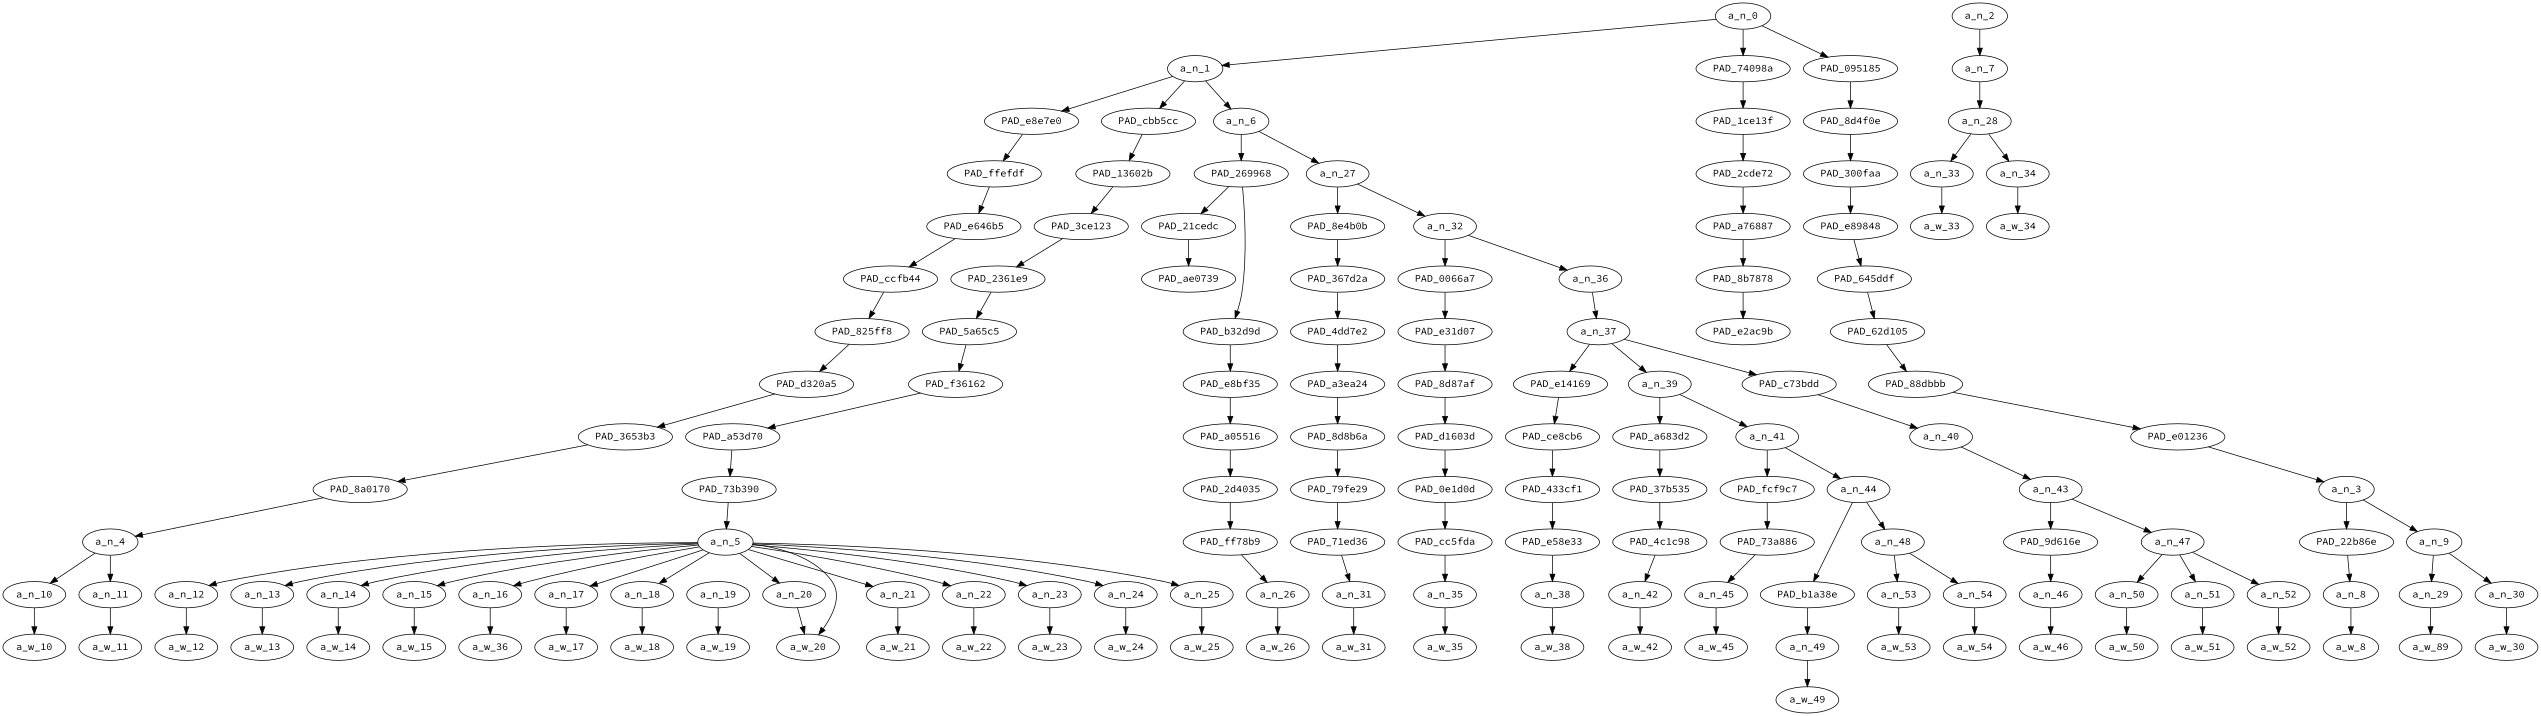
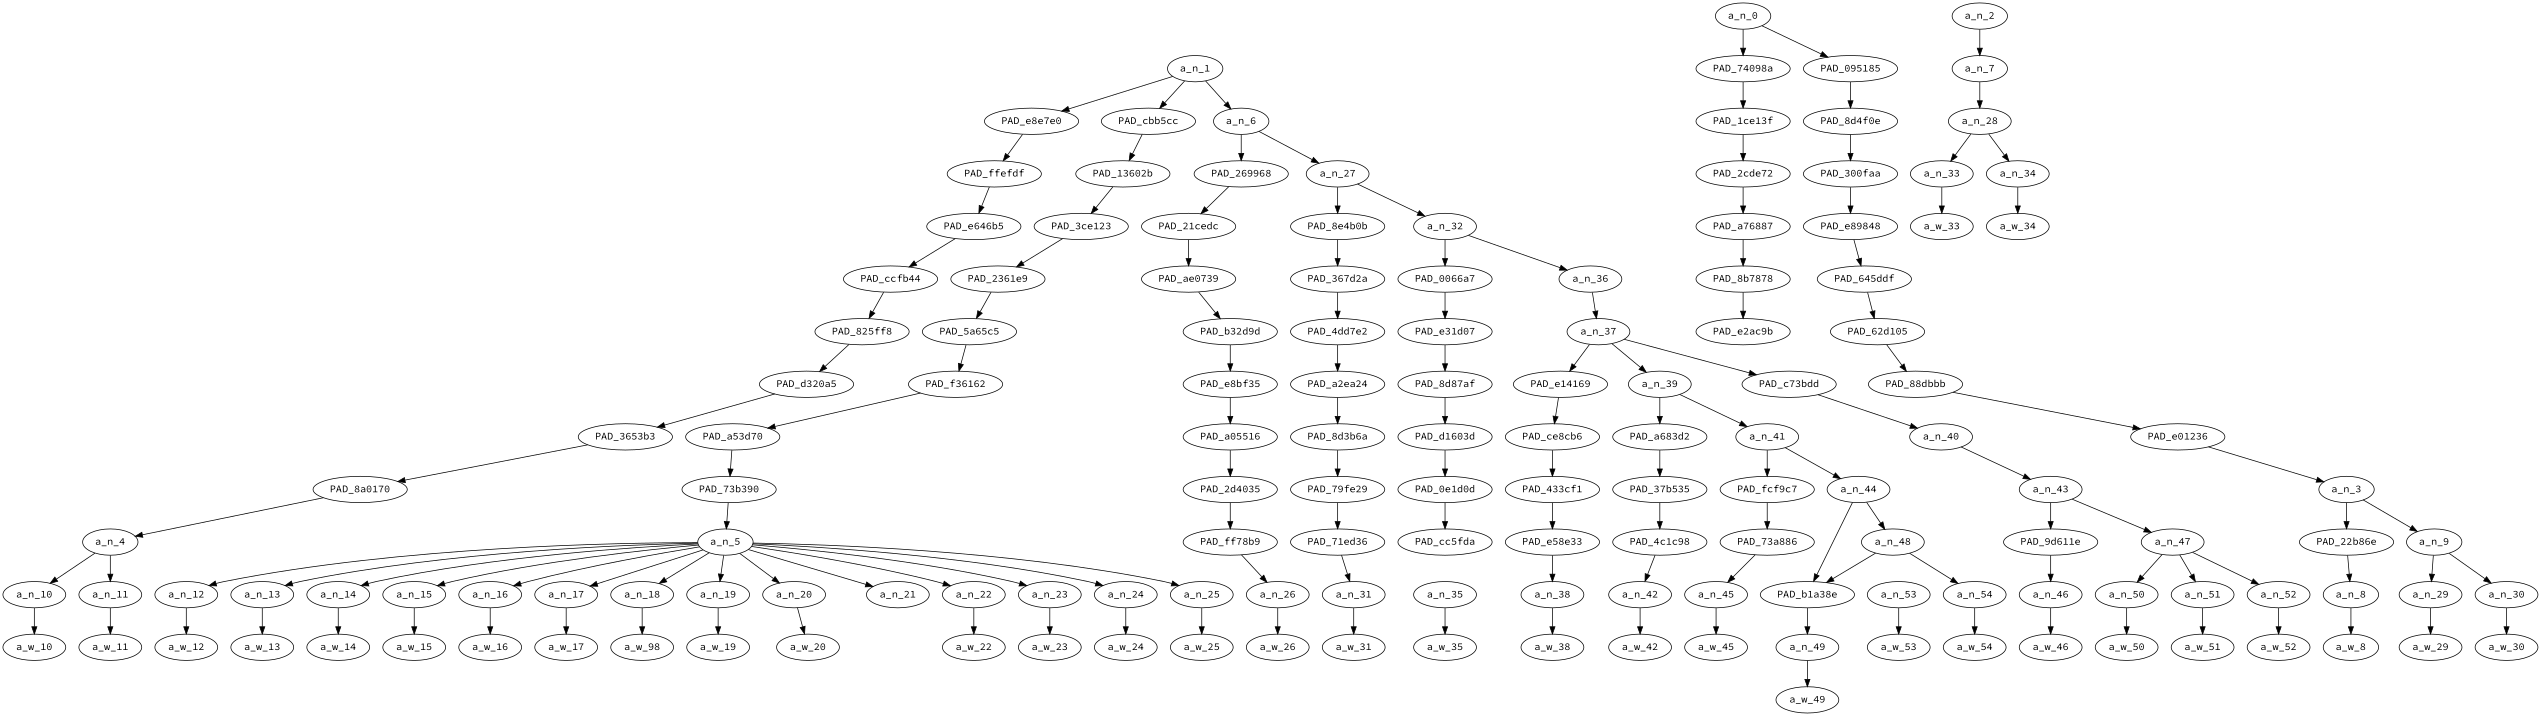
edge "a_n_0" -> "a_n_1": removed
edge "PAD_269968" -> "PAD_b32d9d": now "PAD_ae0739" -> "PAD_b32d9d"
node "PAD_a3ea24": label "PAD_a3ea24" -> "PAD_a2ea24"
node "PAD_8d8b6a": label "PAD_8d8b6a" -> "PAD_8d3b6a"
node "PAD_9d616e": label "PAD_9d616e" -> "PAD_9d611e"
edge "a_n_5" -> "a_w_20": now "a_n_5" -> "a_n_19"
edge "PAD_cc5fda" -> "a_n_35": removed
edge "a_n_48" -> "a_n_53": now "a_n_48" -> "PAD_b1a38e"
node "a_w_36": label "a_w_36" -> "a_w_16"
node "a_w_18": label "a_w_18" -> "a_w_98"
node "a_w_21": removed
node "a_w_89": label "a_w_89" -> "a_w_29"
